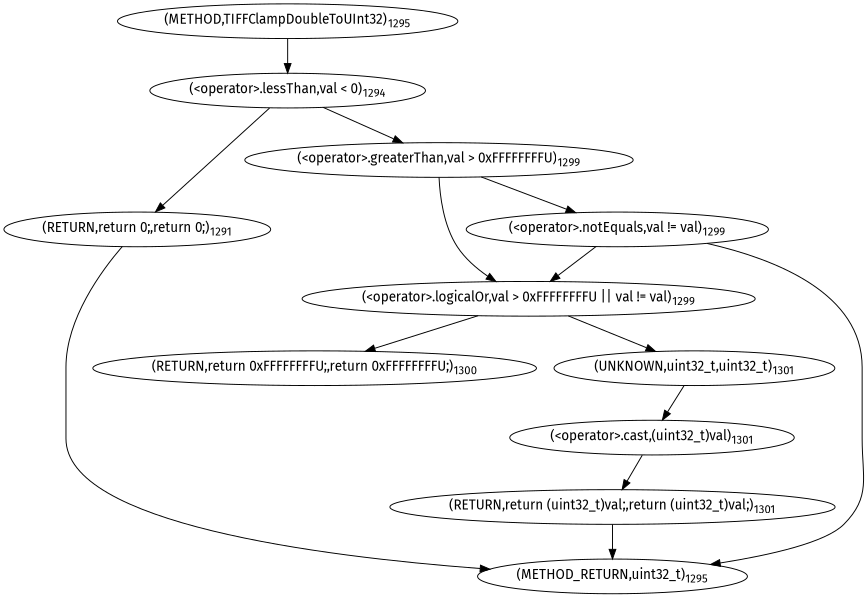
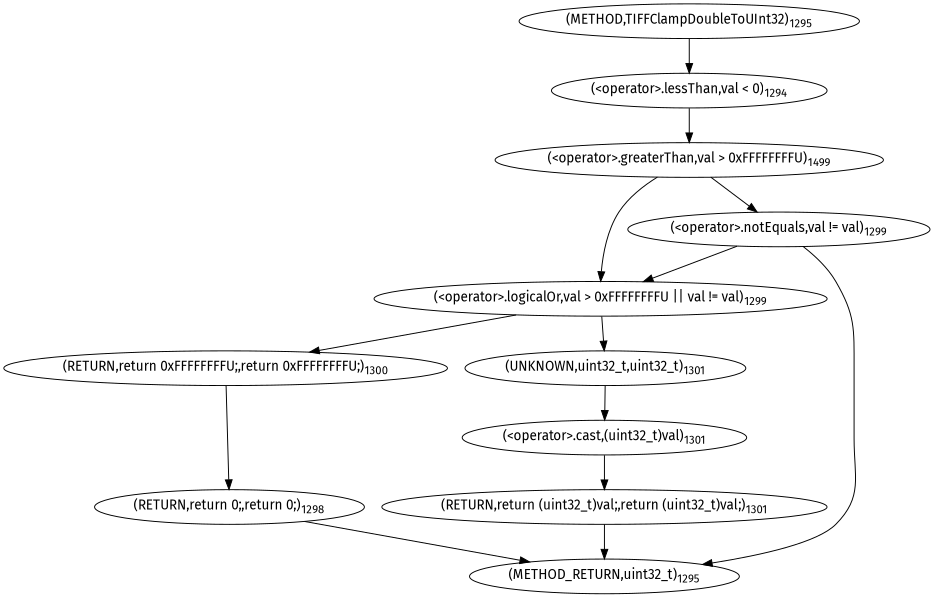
edge "(<operator>.lessThan,val < 0)" -> "(RETURN,return 0;,return 0;)": now "(RETURN,return 0xFFFFFFFFU;,return 0xFFFFFFFFU;)" -> "(RETURN,return 0;,return 0;)"
node "(<operator>.greaterThan,val > 0xFFFFFFFFU)": text "1299" -> "1499"
node "(RETURN,return 0;,return 0;)": text "1291" -> "1298"
